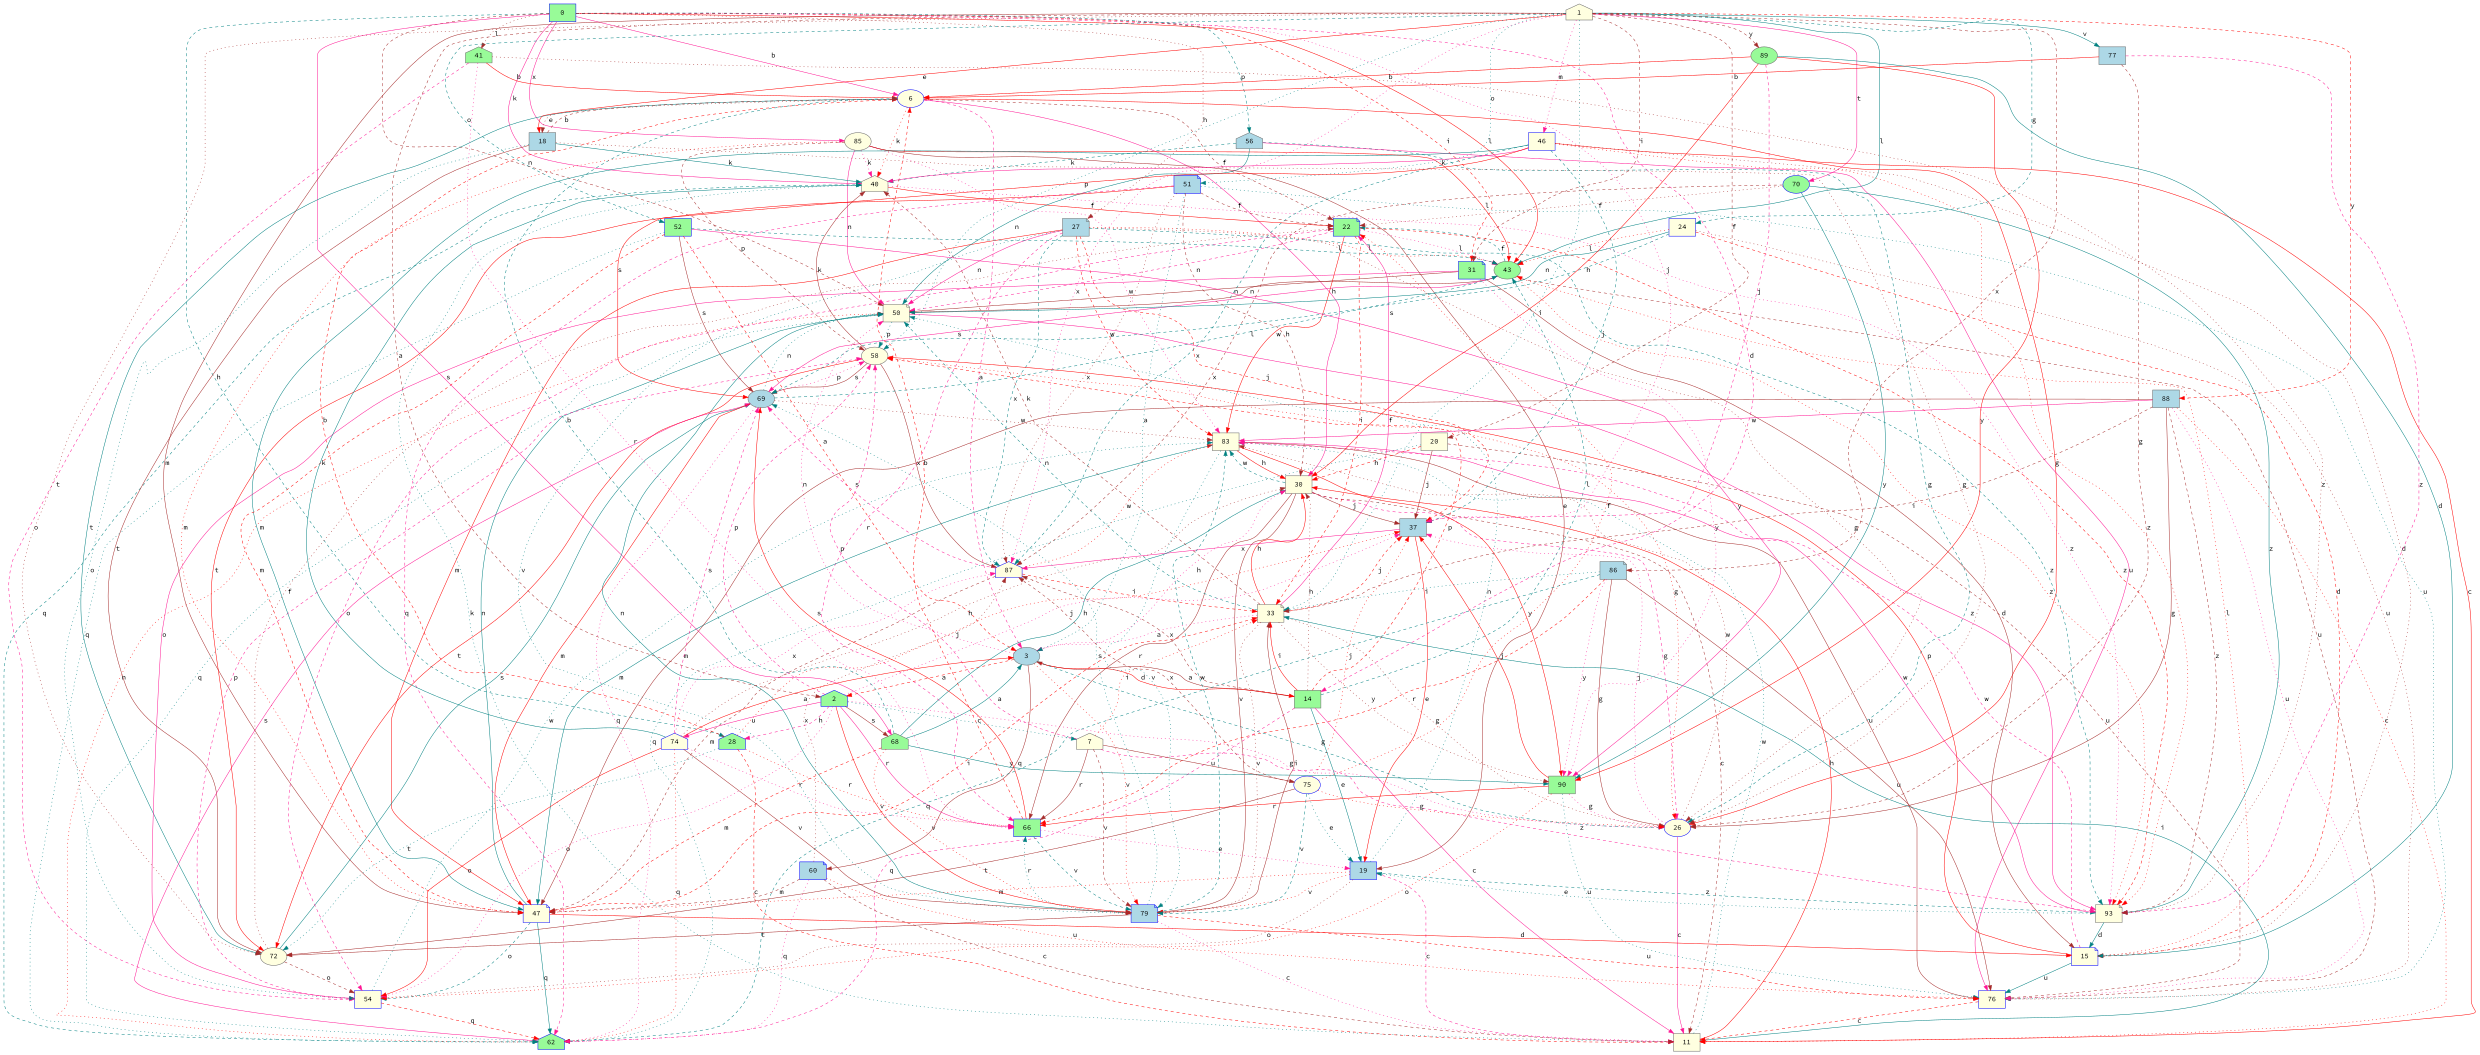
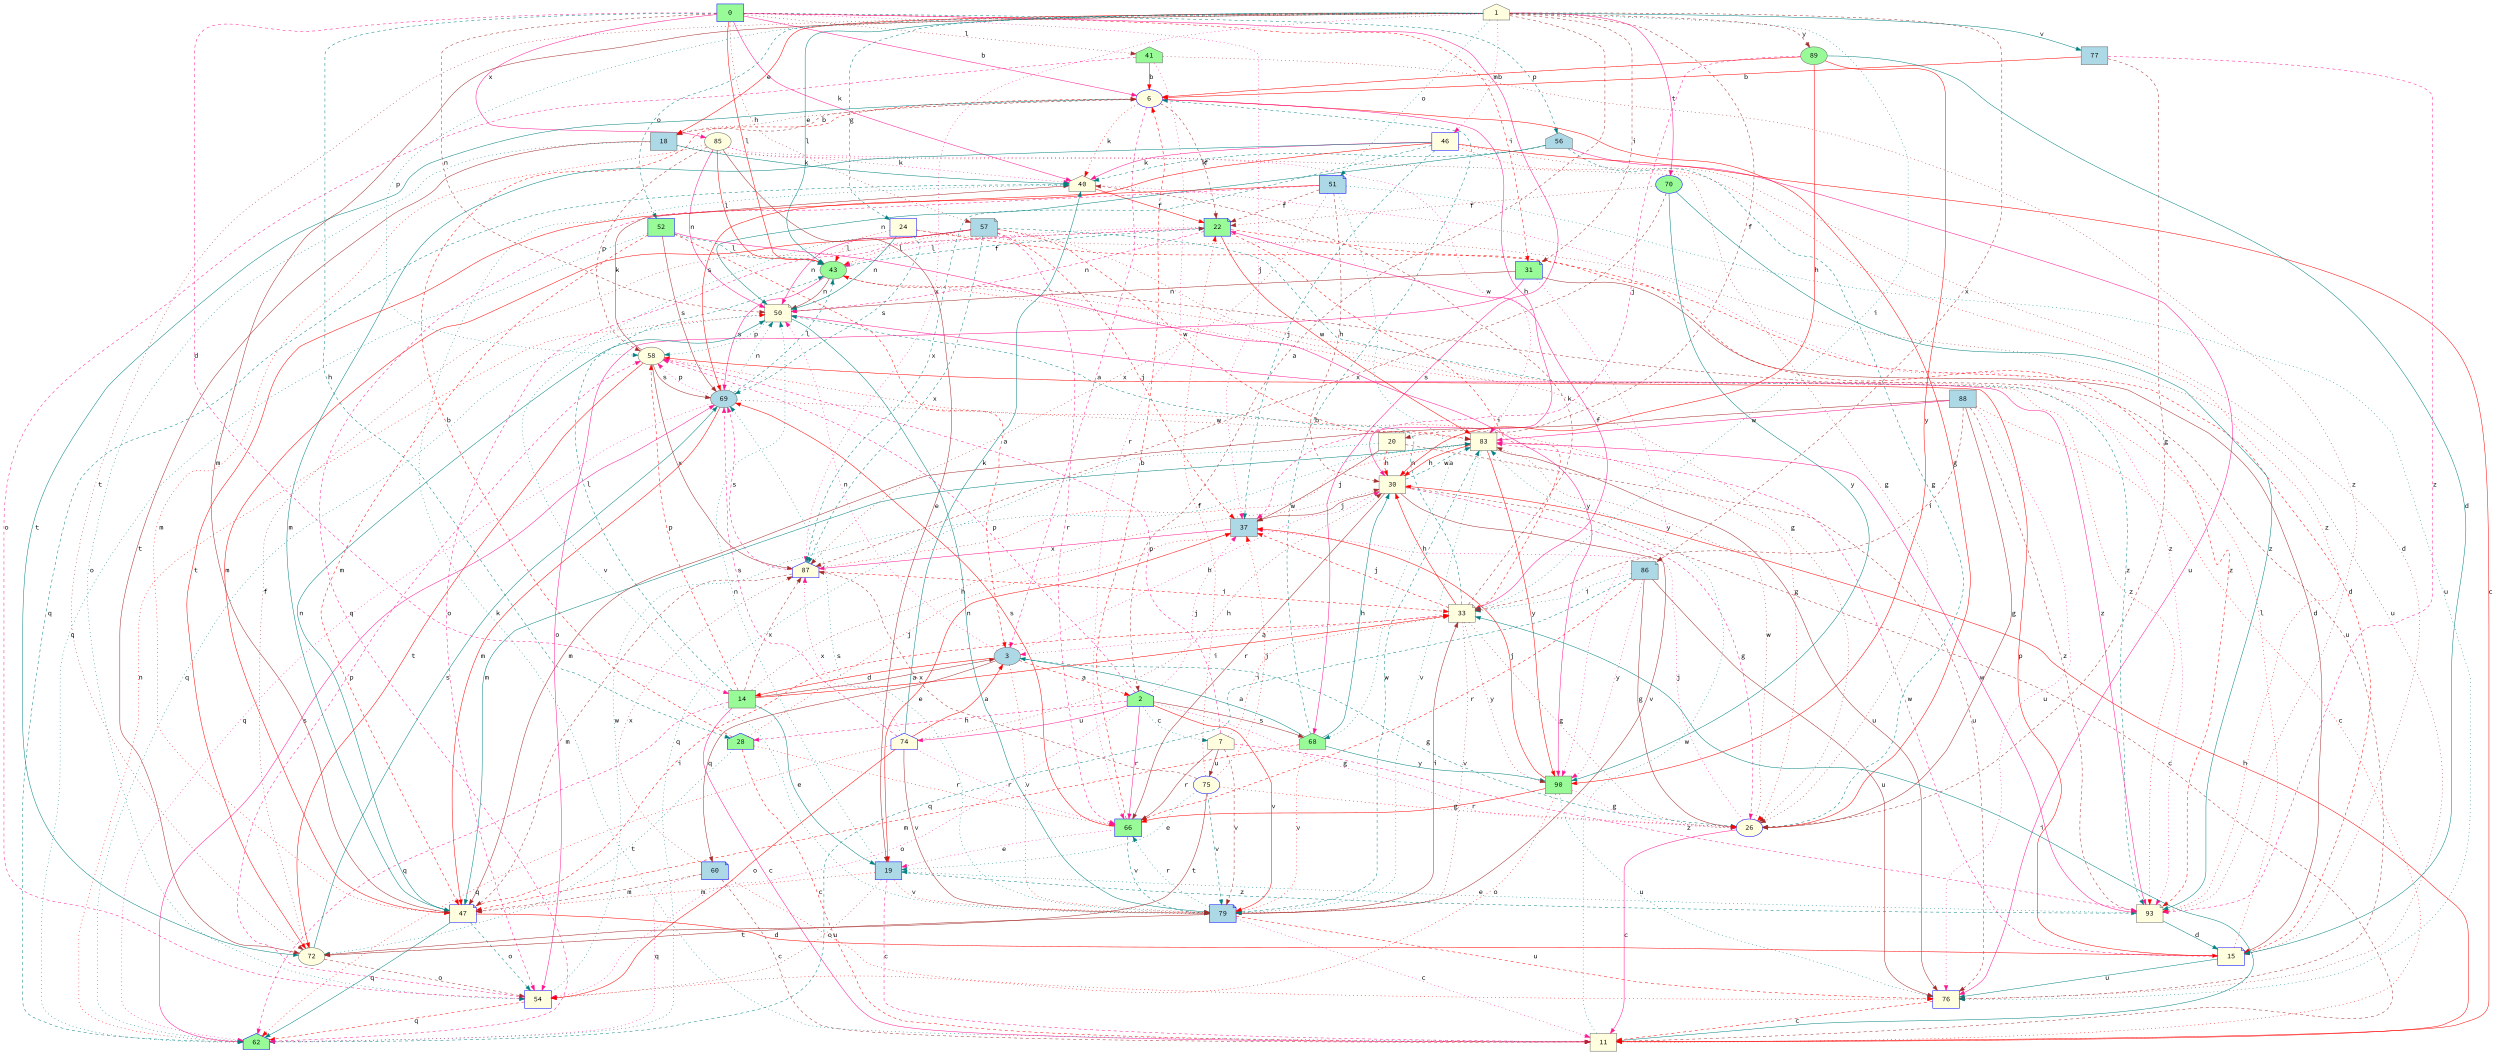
edge "1" -> "88": removed, label "y"
node "27": label "27" -> "57"
edge "51" -> "3": now "51" -> "68"
